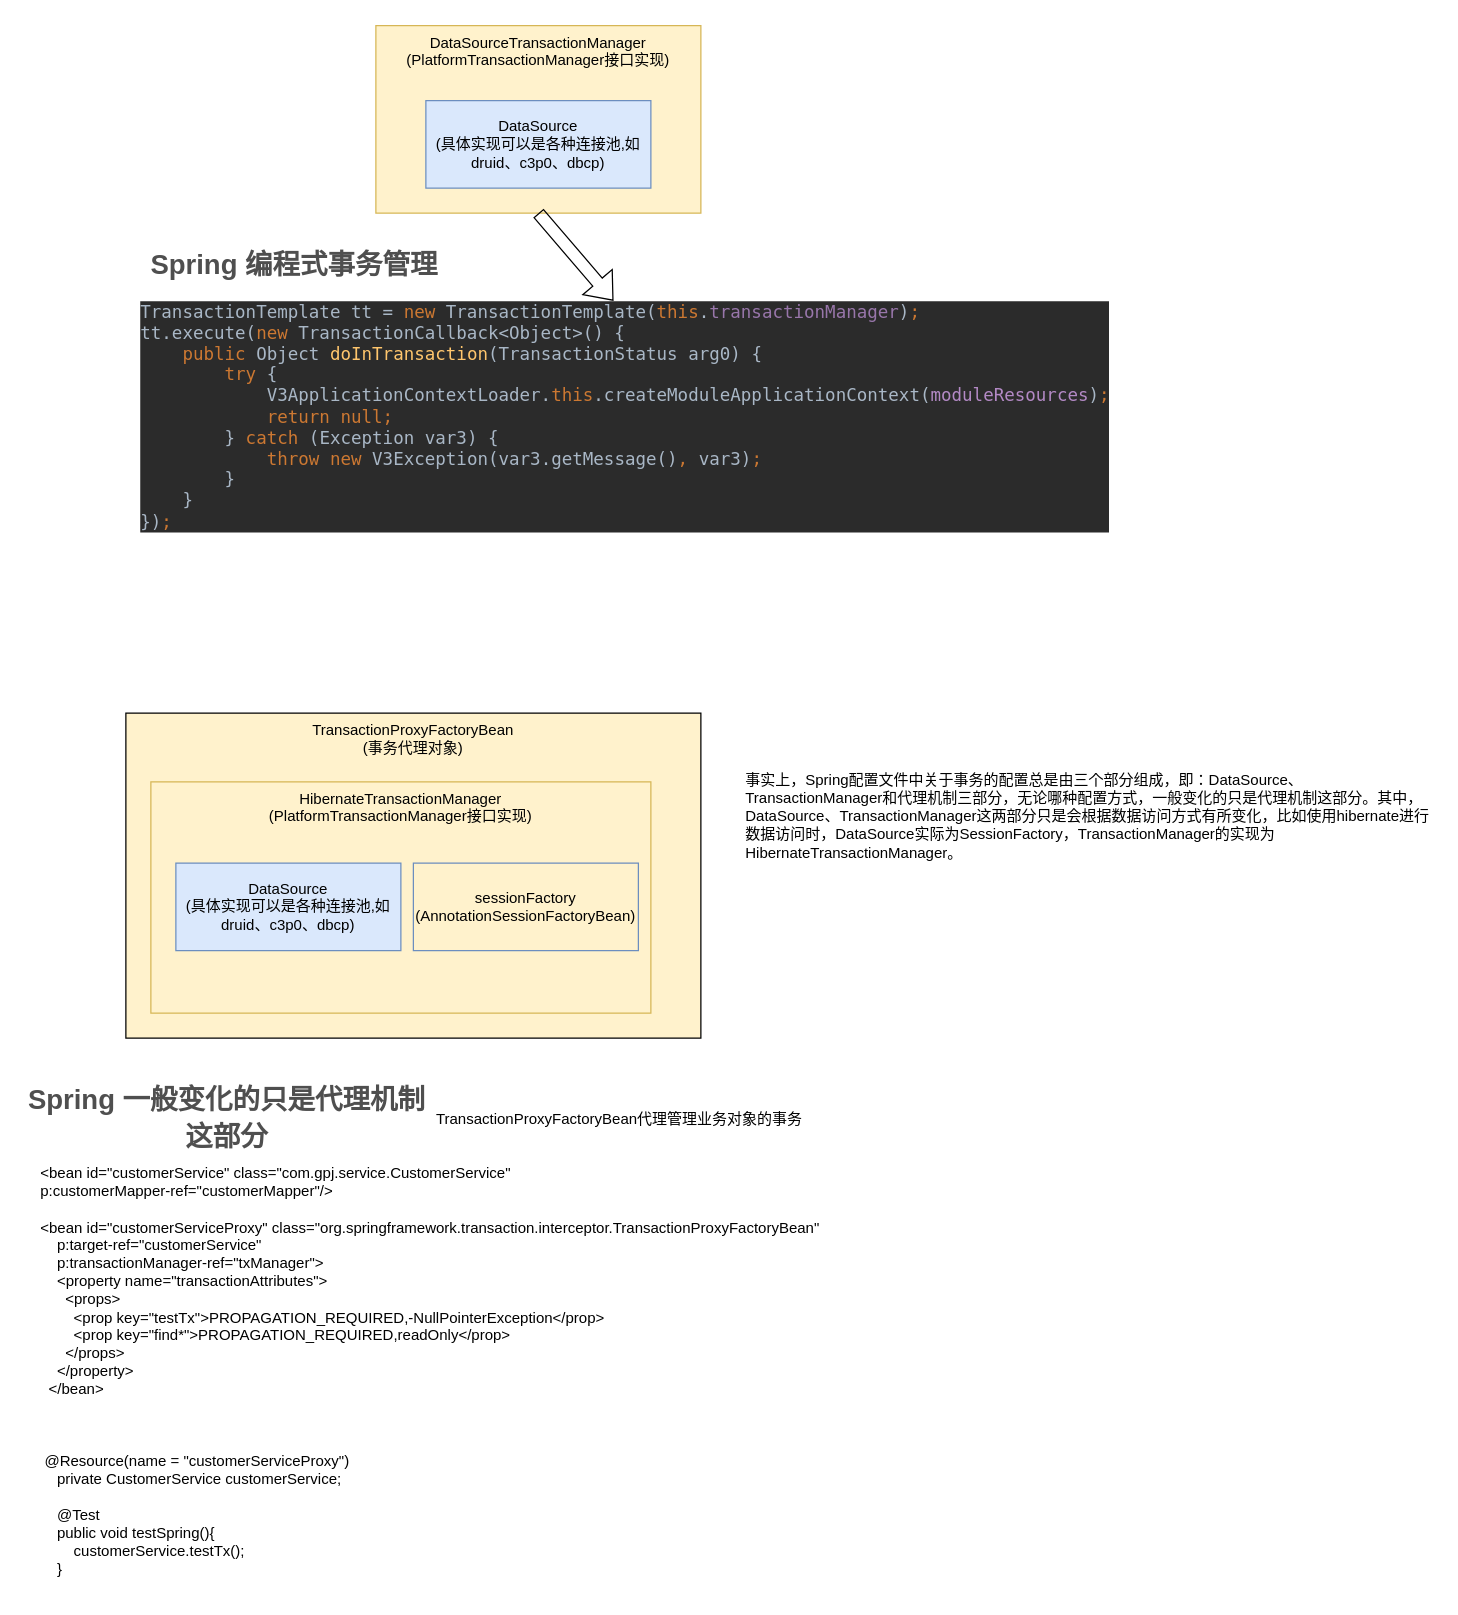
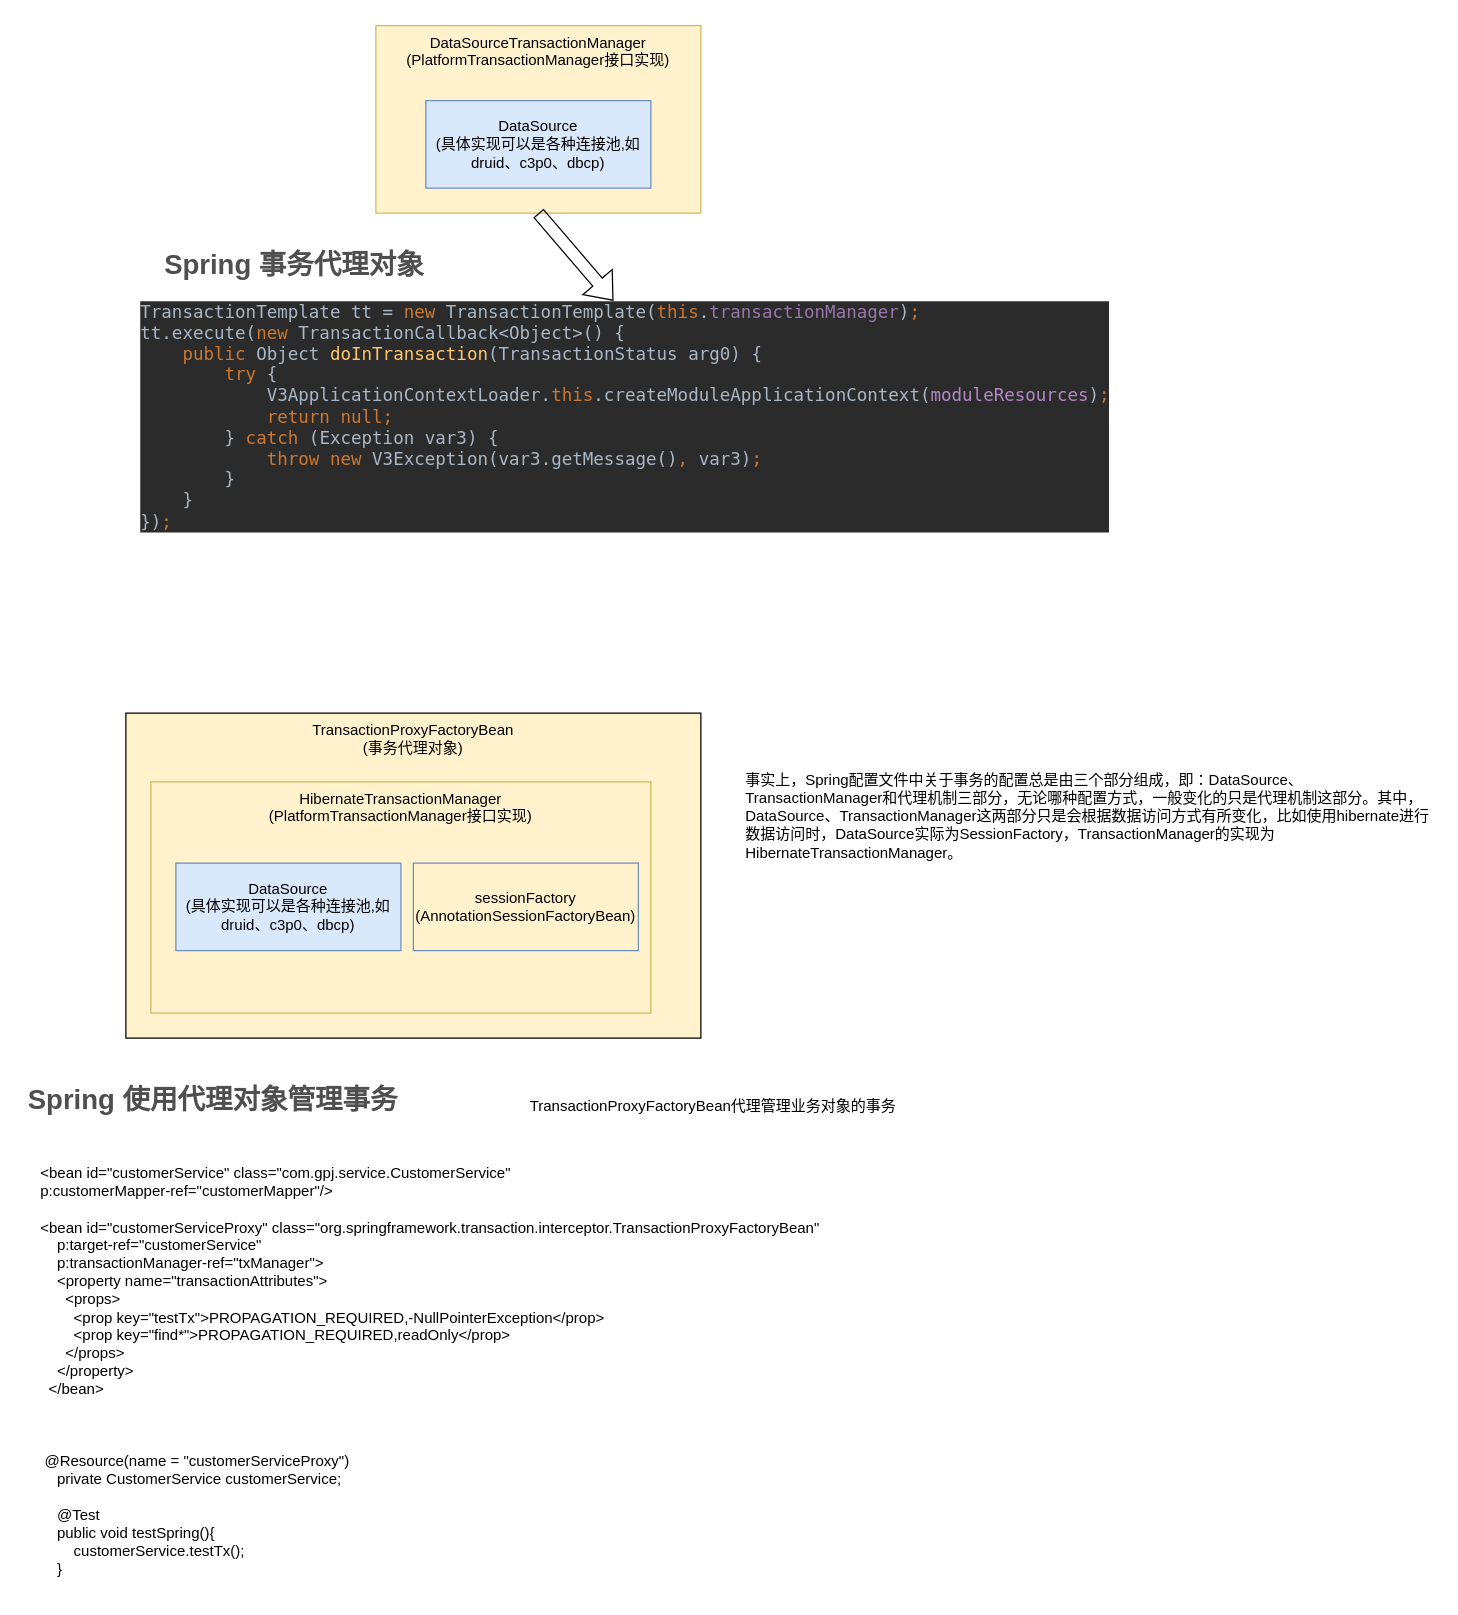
node "Spring 编程式事务管理": label "Spring 编程式事务管理" -> "Spring 事务代理对象"
node "Spring 一般变化的只是代理机制这部分": label "Spring 一般变化的只是代理机制这部分" -> "Spring 使用代理对象管理事务"
node "TransactionProxyFactoryBean代理管理业务对象的事务": moved (619, 1119) -> (713, 1107)
